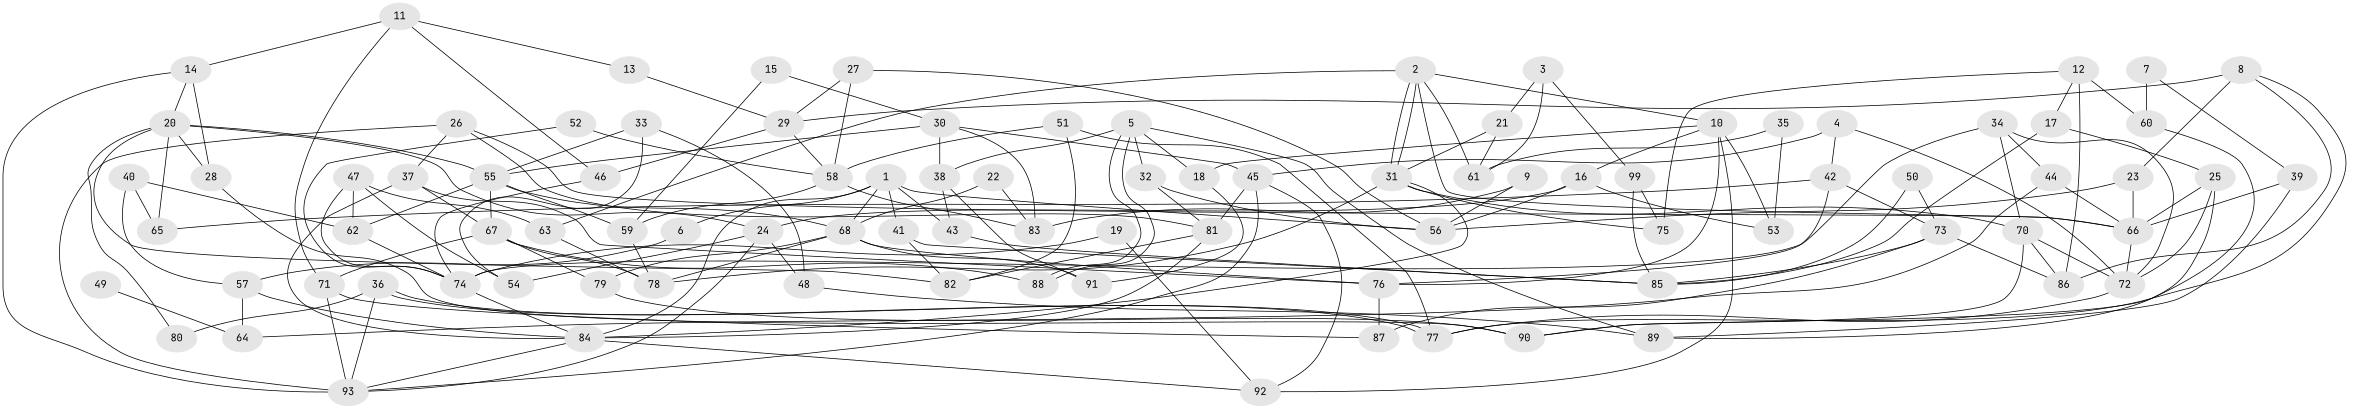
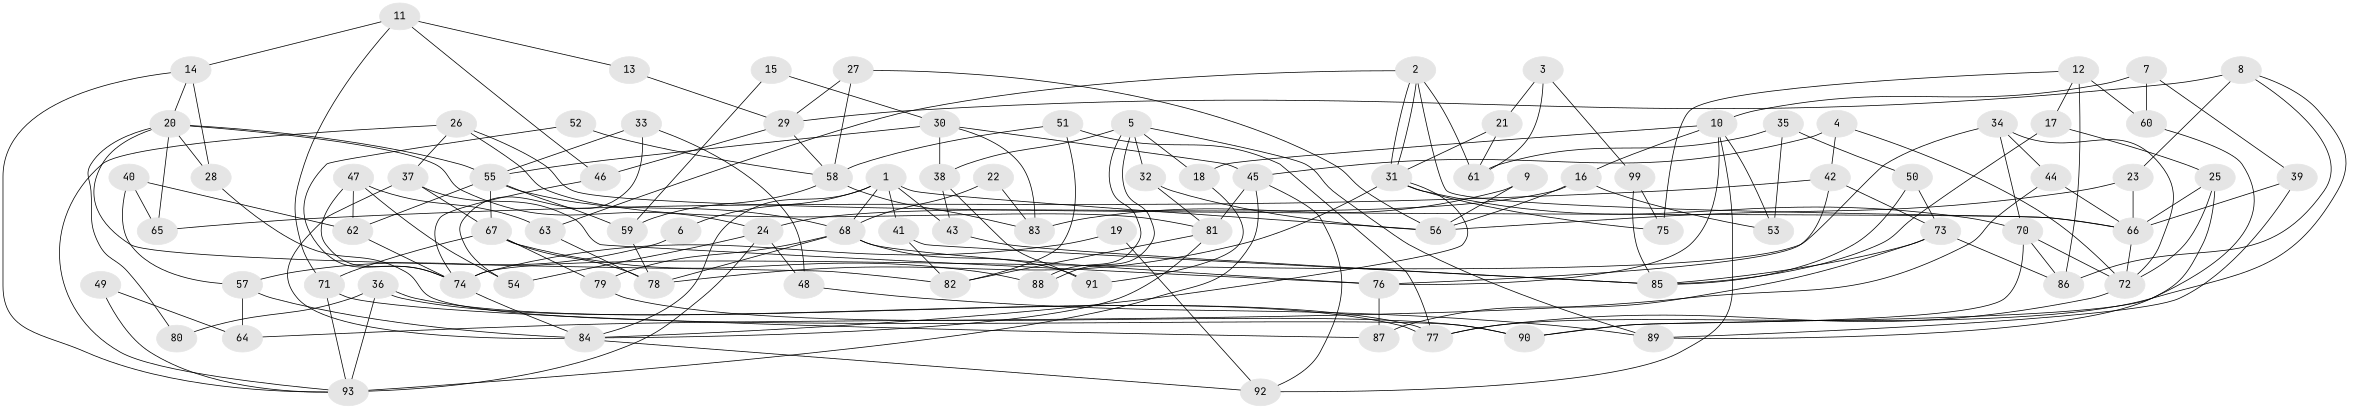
edge "2" -- "10": now "7" -- "10"
edge "35" -- "50": added
edge "84" -- "93": now "49" -- "93"
